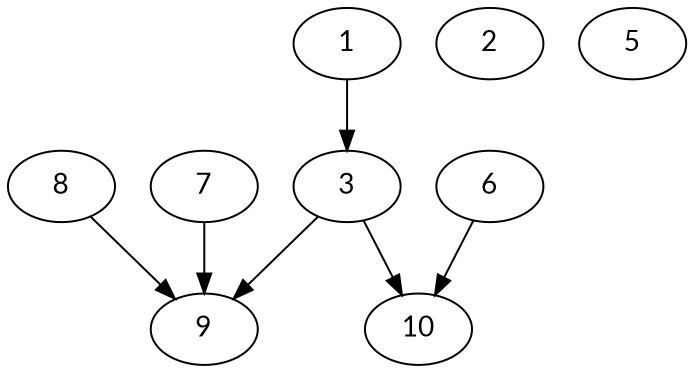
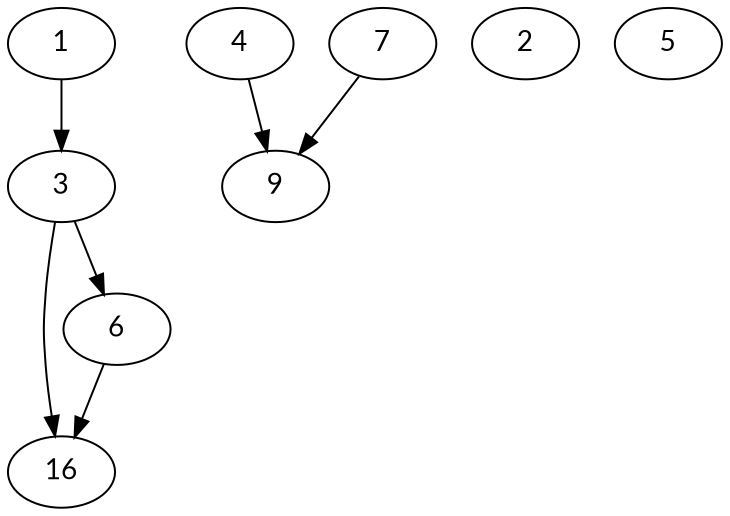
node "8": label "8" -> "4"
edge "3" -> "9": now "3" -> "6"
node "10": label "10" -> "16"
